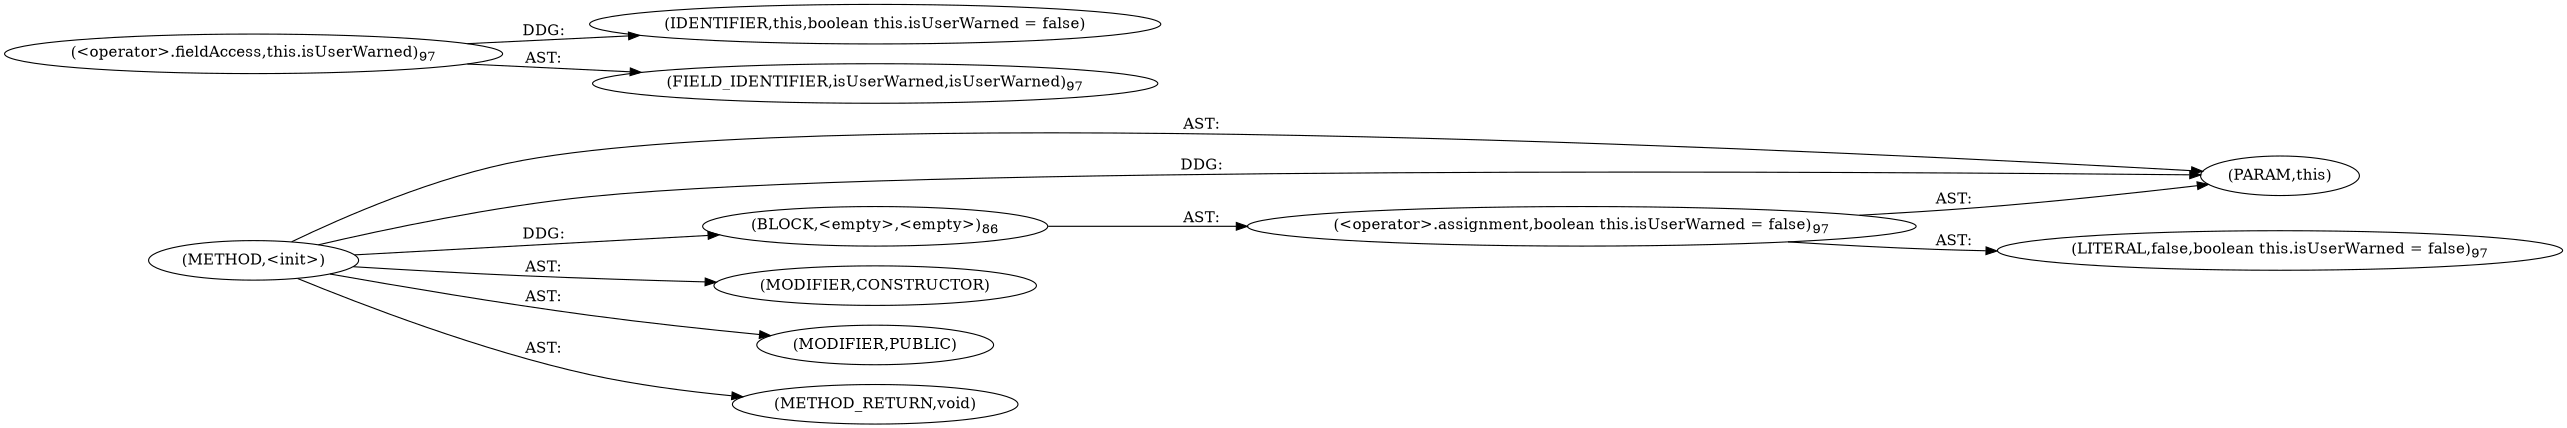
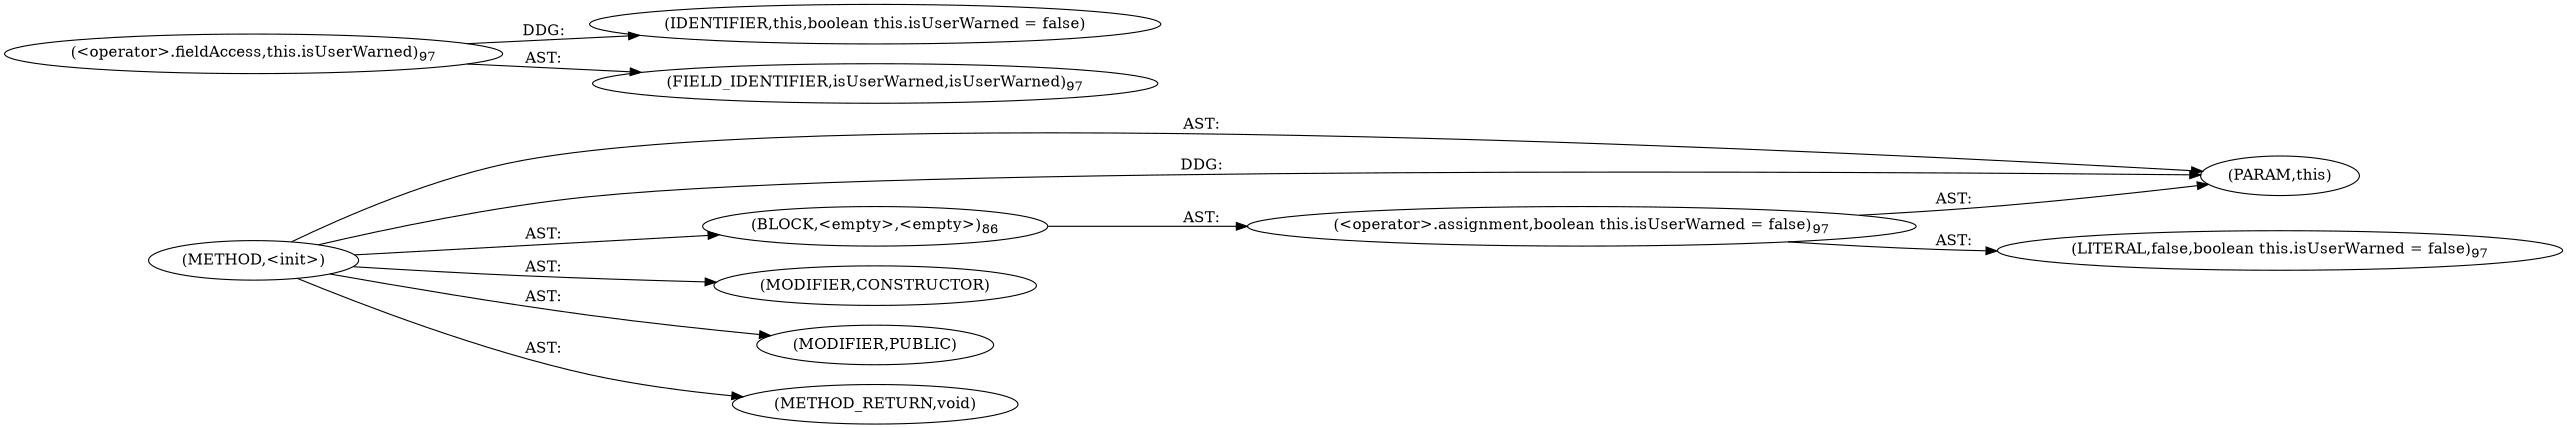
edge "(METHOD,<init>)" -> "(BLOCK,<empty>,<empty>)": label "DDG: " -> "AST: "
